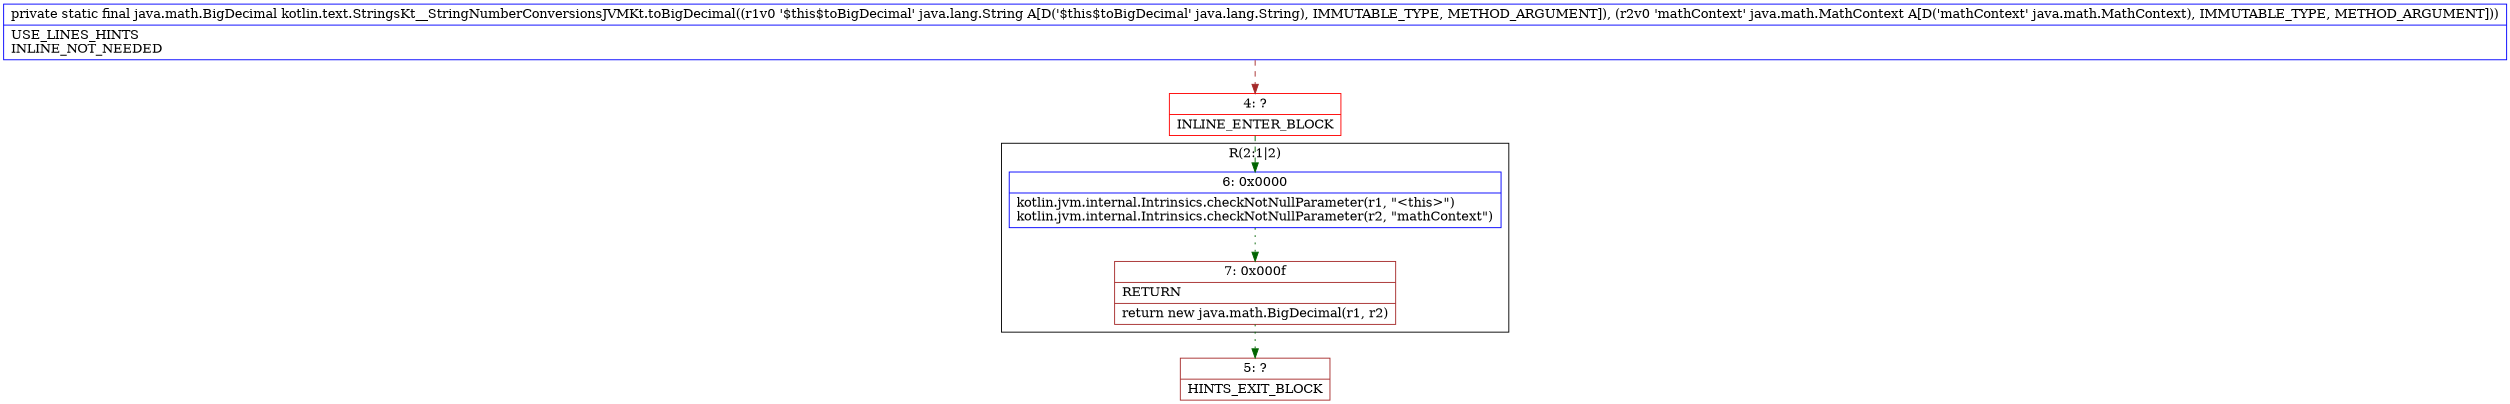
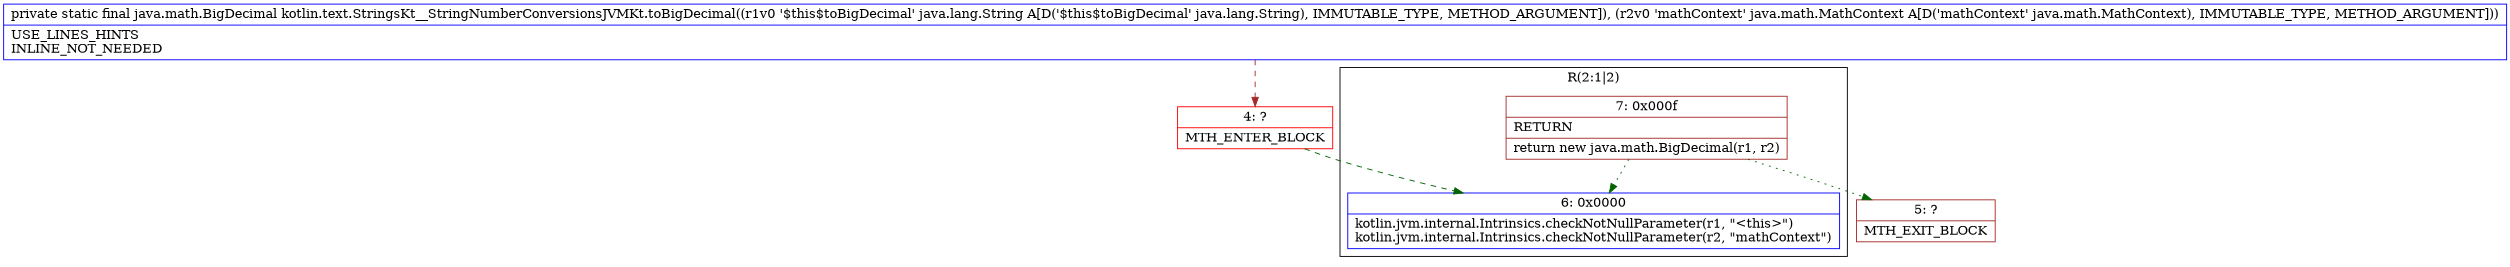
node "4: ?": text "INLINE_ENTER_BLOCK" -> "MTH_ENTER_BLOCK"
edge "6: 0x0000" -> "7: 0x000f": reversed
node "5: ?": text "HINTS_EXIT_BLOCK" -> "MTH_EXIT_BLOCK"
